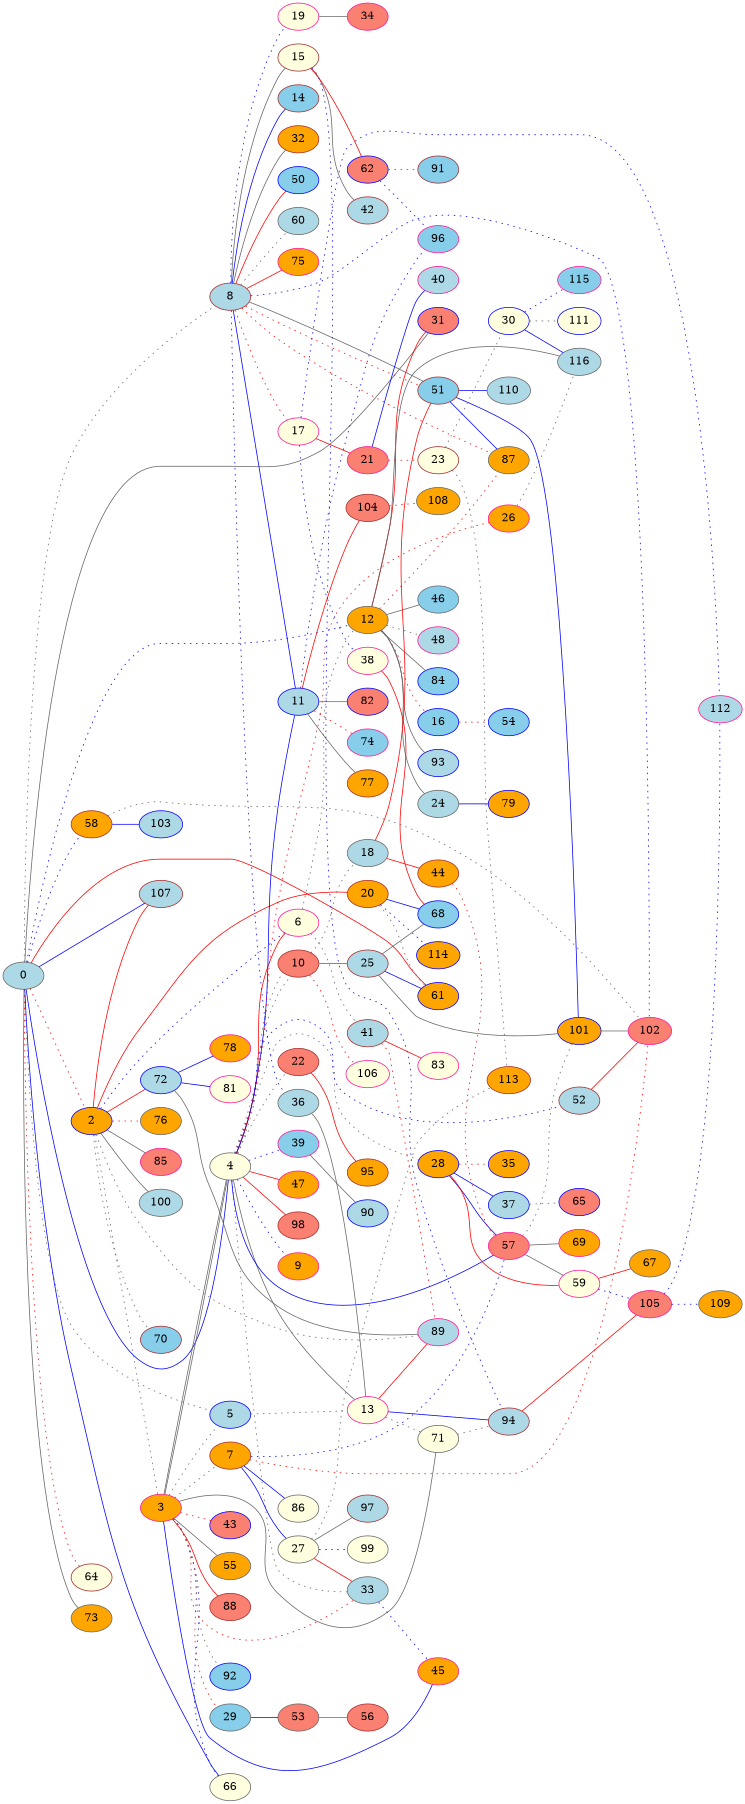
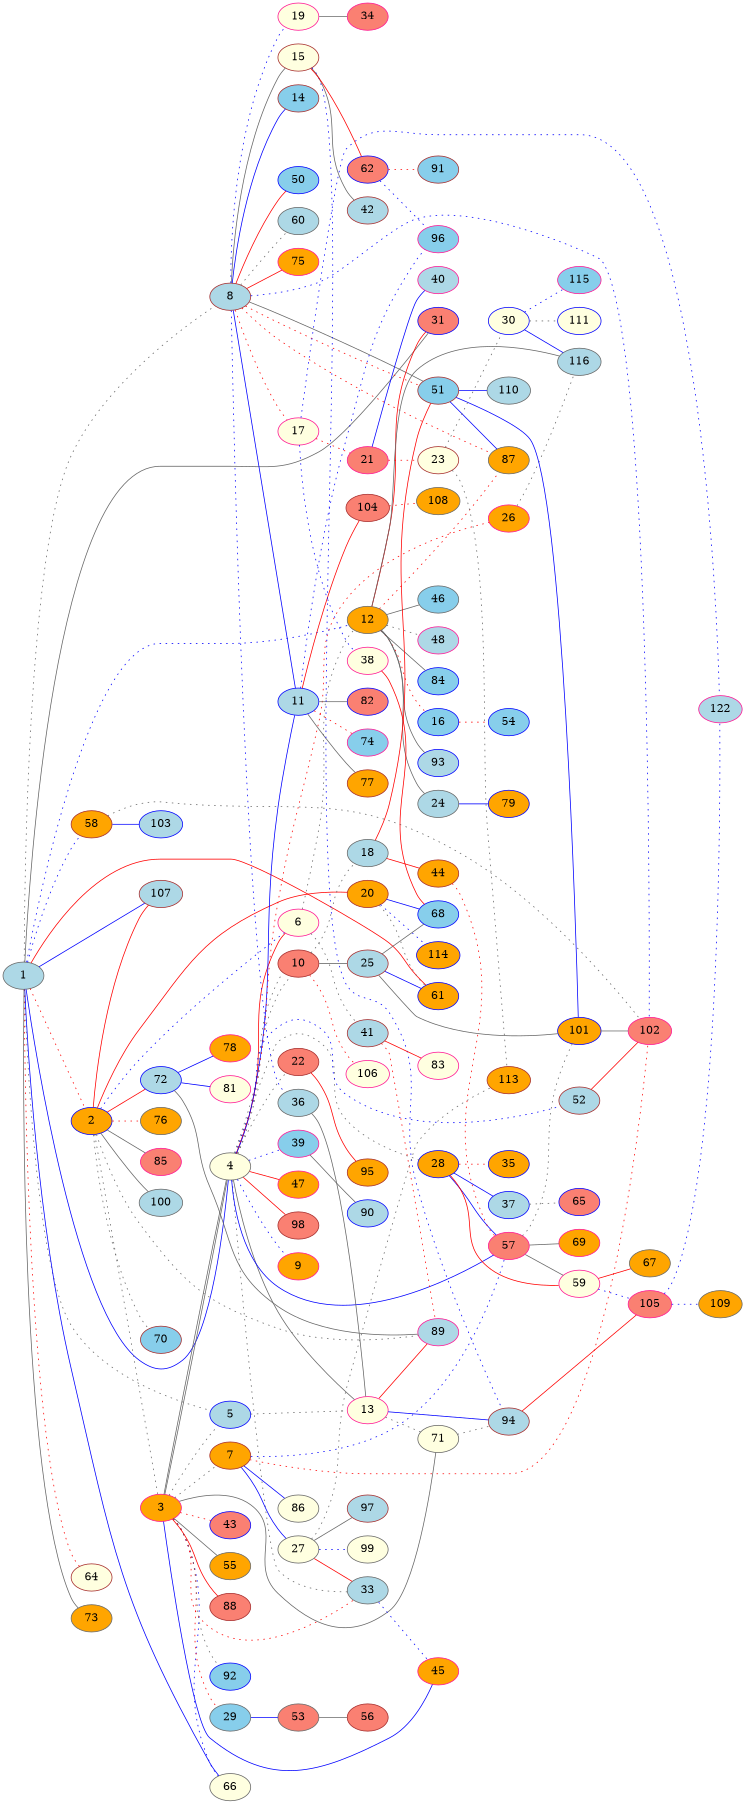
node "32": removed
edge "17" -- "21": style solid -> dotted
node "112": label "112" -> "122"
node "0": label "0" -> "1"
